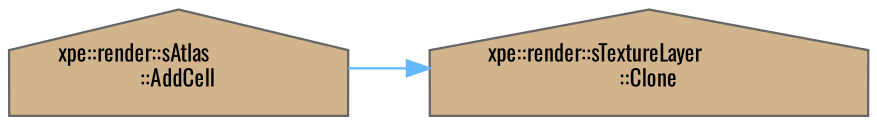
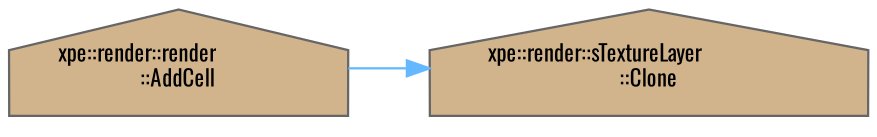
node "xpe::render::sAtlas ::AddCell": label "xpe::render::sAtlas ::AddCell" -> "xpe::render::render ::AddCell"
